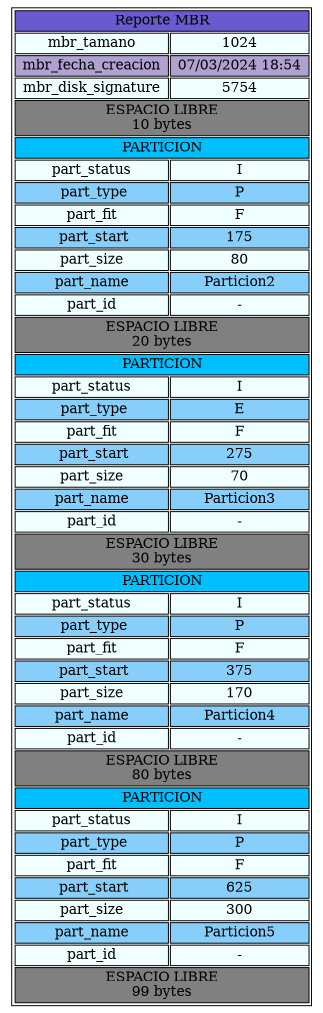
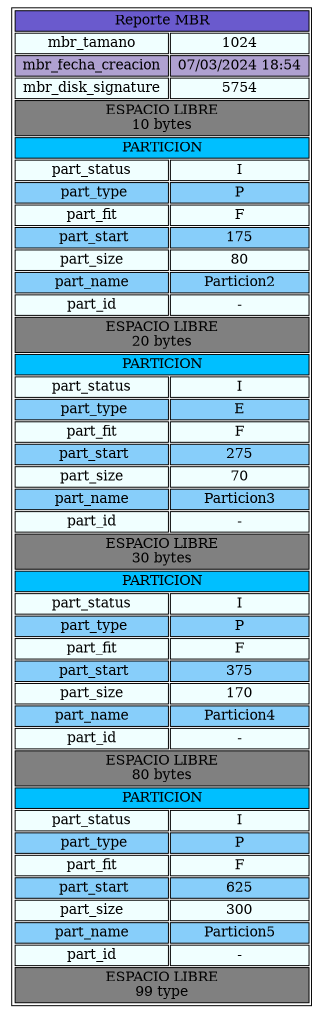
node "Reporte MBR": text "99 bytes" -> "99 type"
